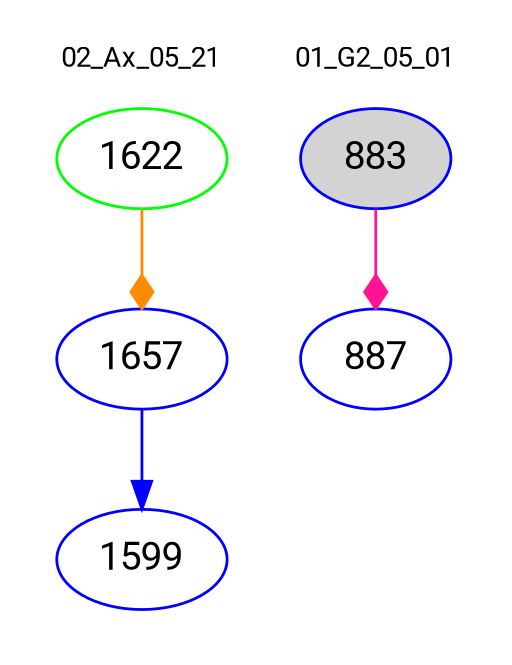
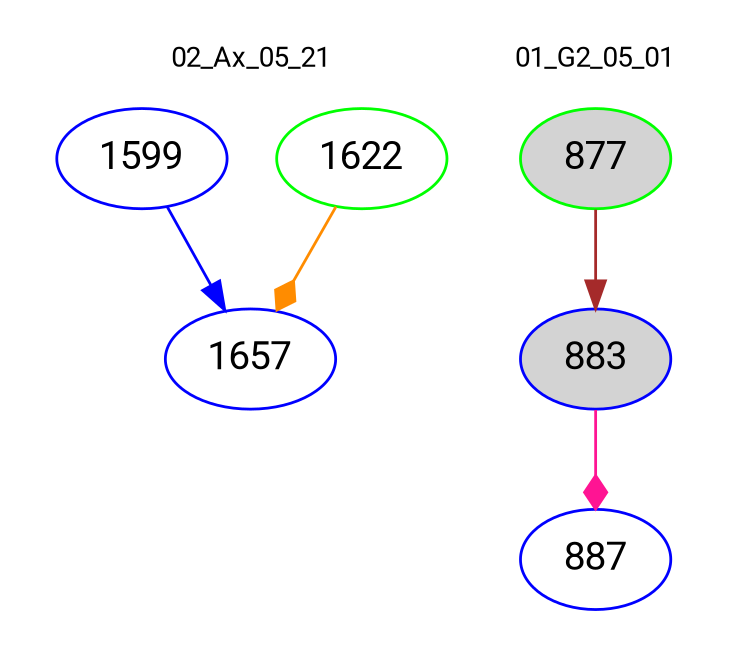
node "877": added
edge "1657" -> "1599": reversed
